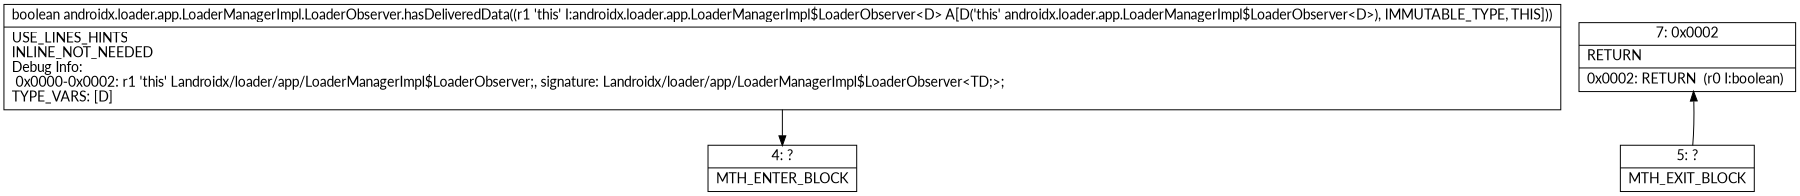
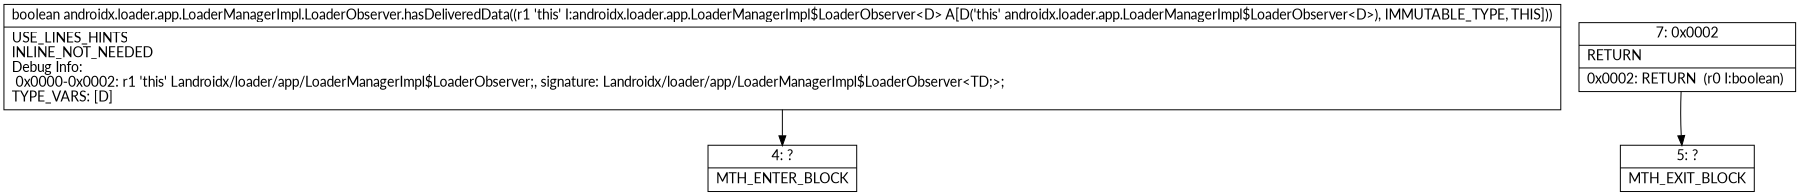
edge "5: ?" -> "7: 0x0002": reversed
